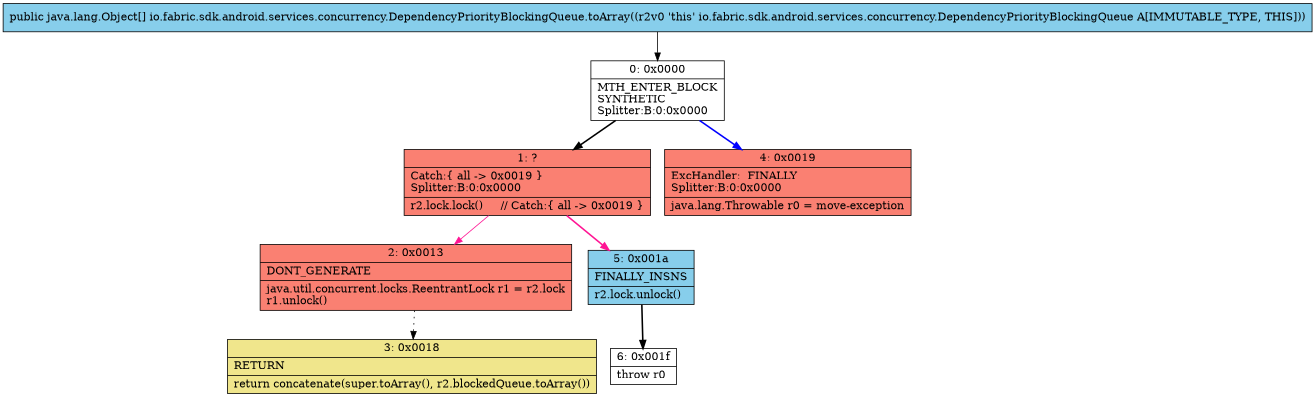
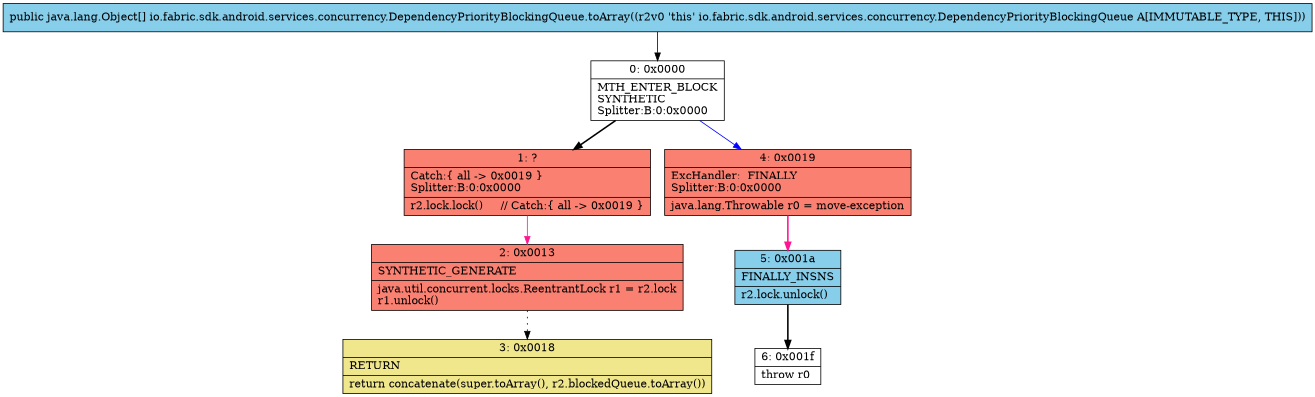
edge "0: 0x0000" -> "4: 0x0019": style bold -> solid
edge "1: ?" -> "5: 0x001a": now "4: 0x0019" -> "5: 0x001a"
node "2: 0x0013": text "DONT_GENERATE" -> "SYNTHETIC_GENERATE"
